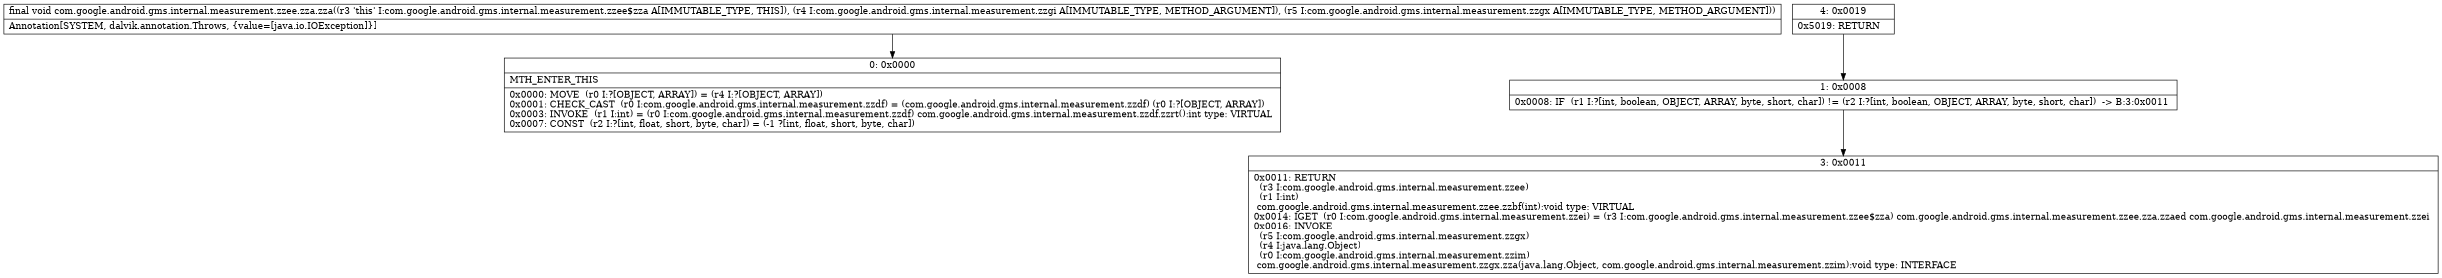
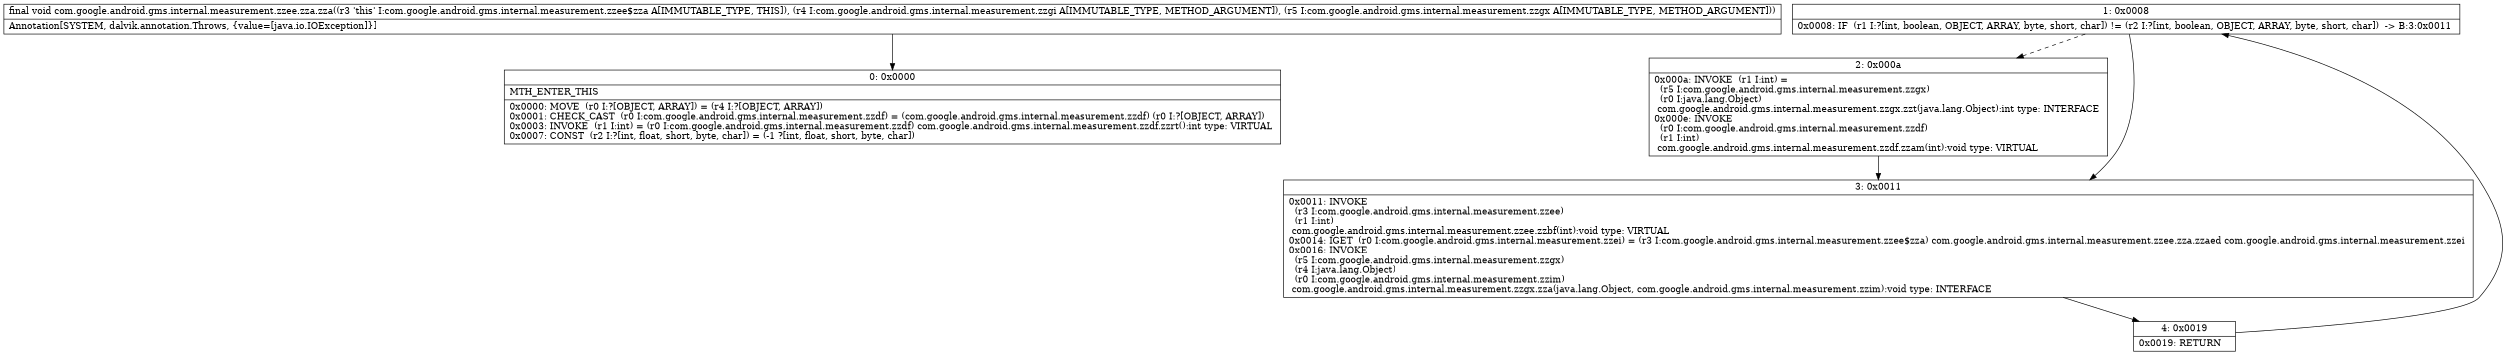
node "4: 0x0019": text "0x5019: RETURN" -> "0x0019: RETURN"
node "2: 0x000a": added
node "3: 0x0011": text "0x0011: RETURN" -> "0x0011: INVOKE"
edge "3: 0x0011" -> "4: 0x0019": added
